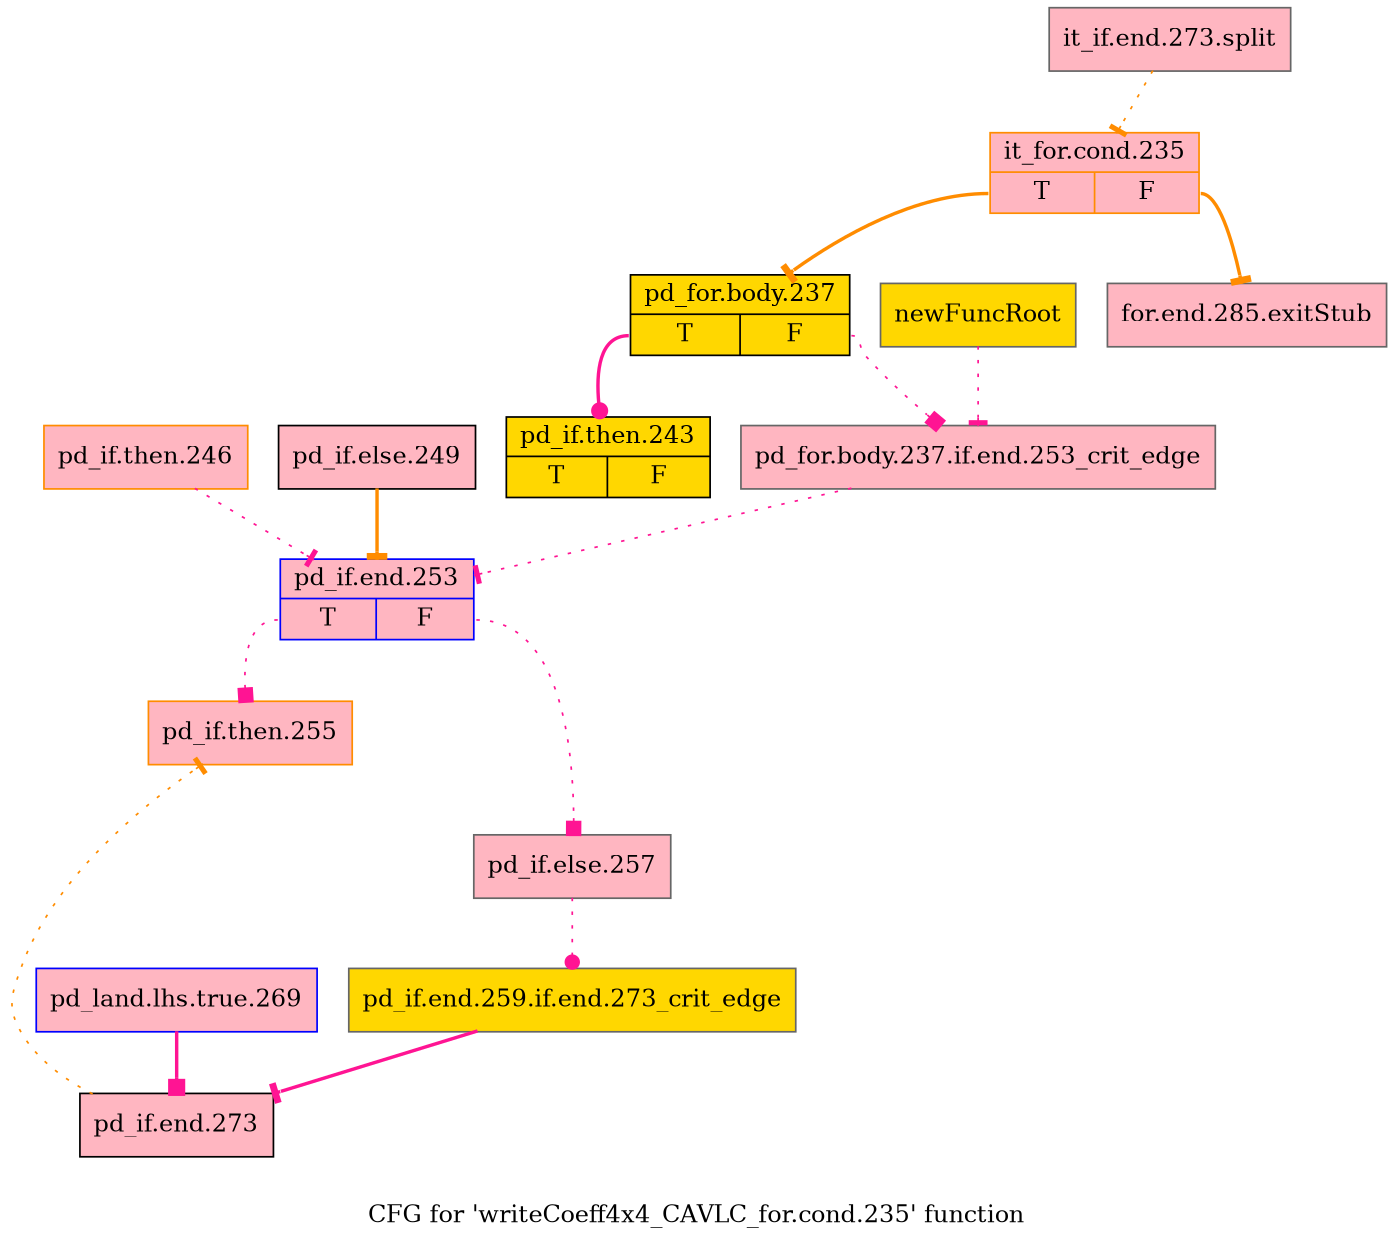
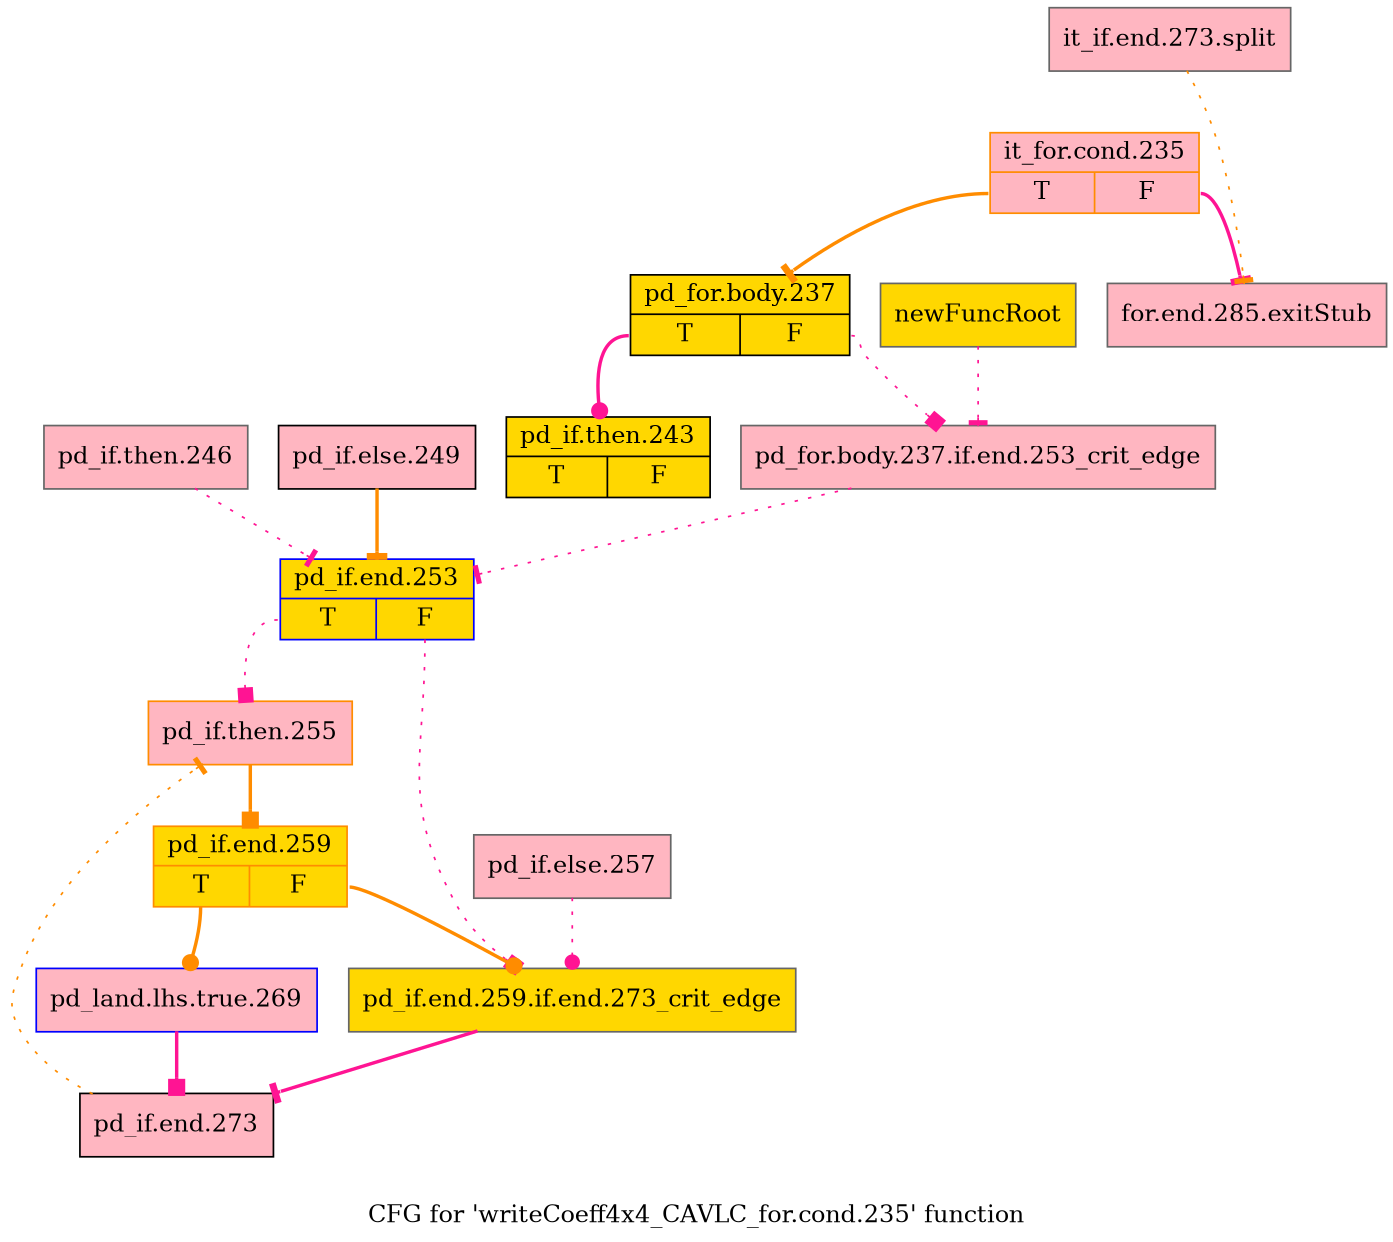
edge "it_if.end.273.split" -> "it_for.cond.235": now "it_if.end.273.split" -> "for.end.285.exitStub"
edge "it_for.cond.235" -> "for.end.285.exitStub": color darkorange -> deeppink
node "pd_if.then.246": color darkorange -> gray40
node "pd_if.end.253": fillcolor lightpink -> gold
edge "pd_if.end.253" -> "pd_if.else.257": now "pd_if.end.253" -> "pd_if.end.259.if.end.273_crit_edge"
node "pd_if.end.259": added
